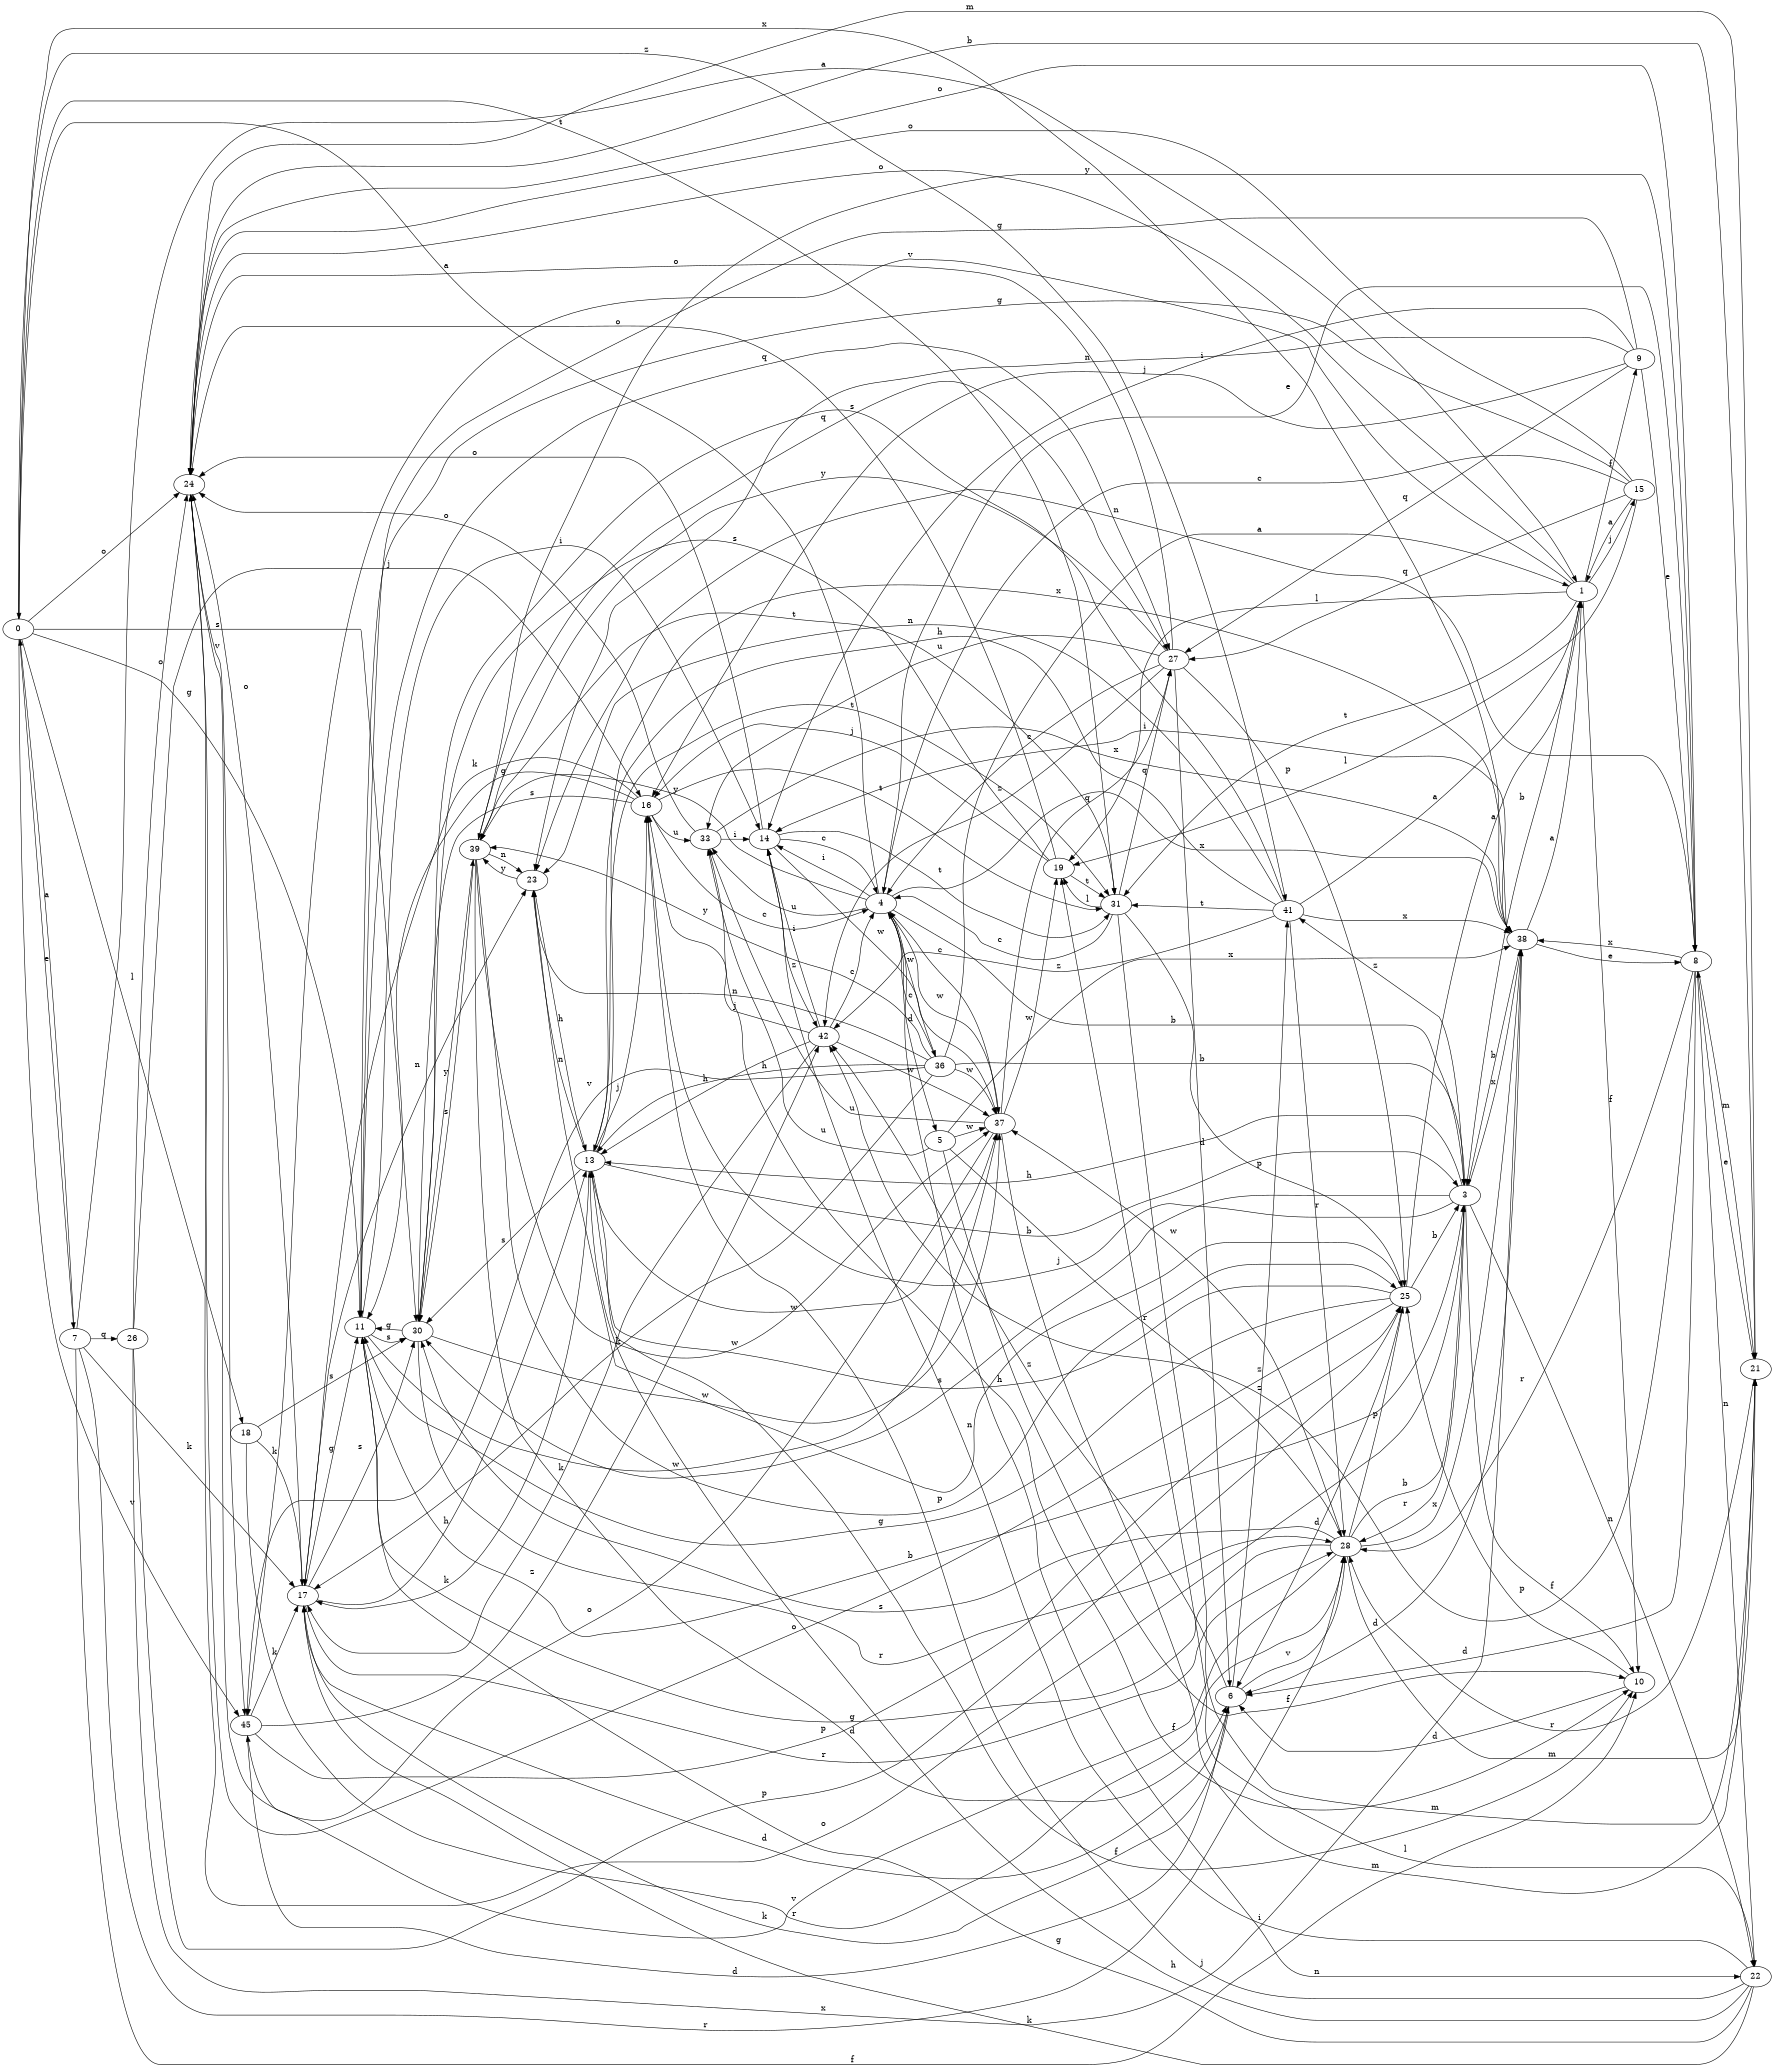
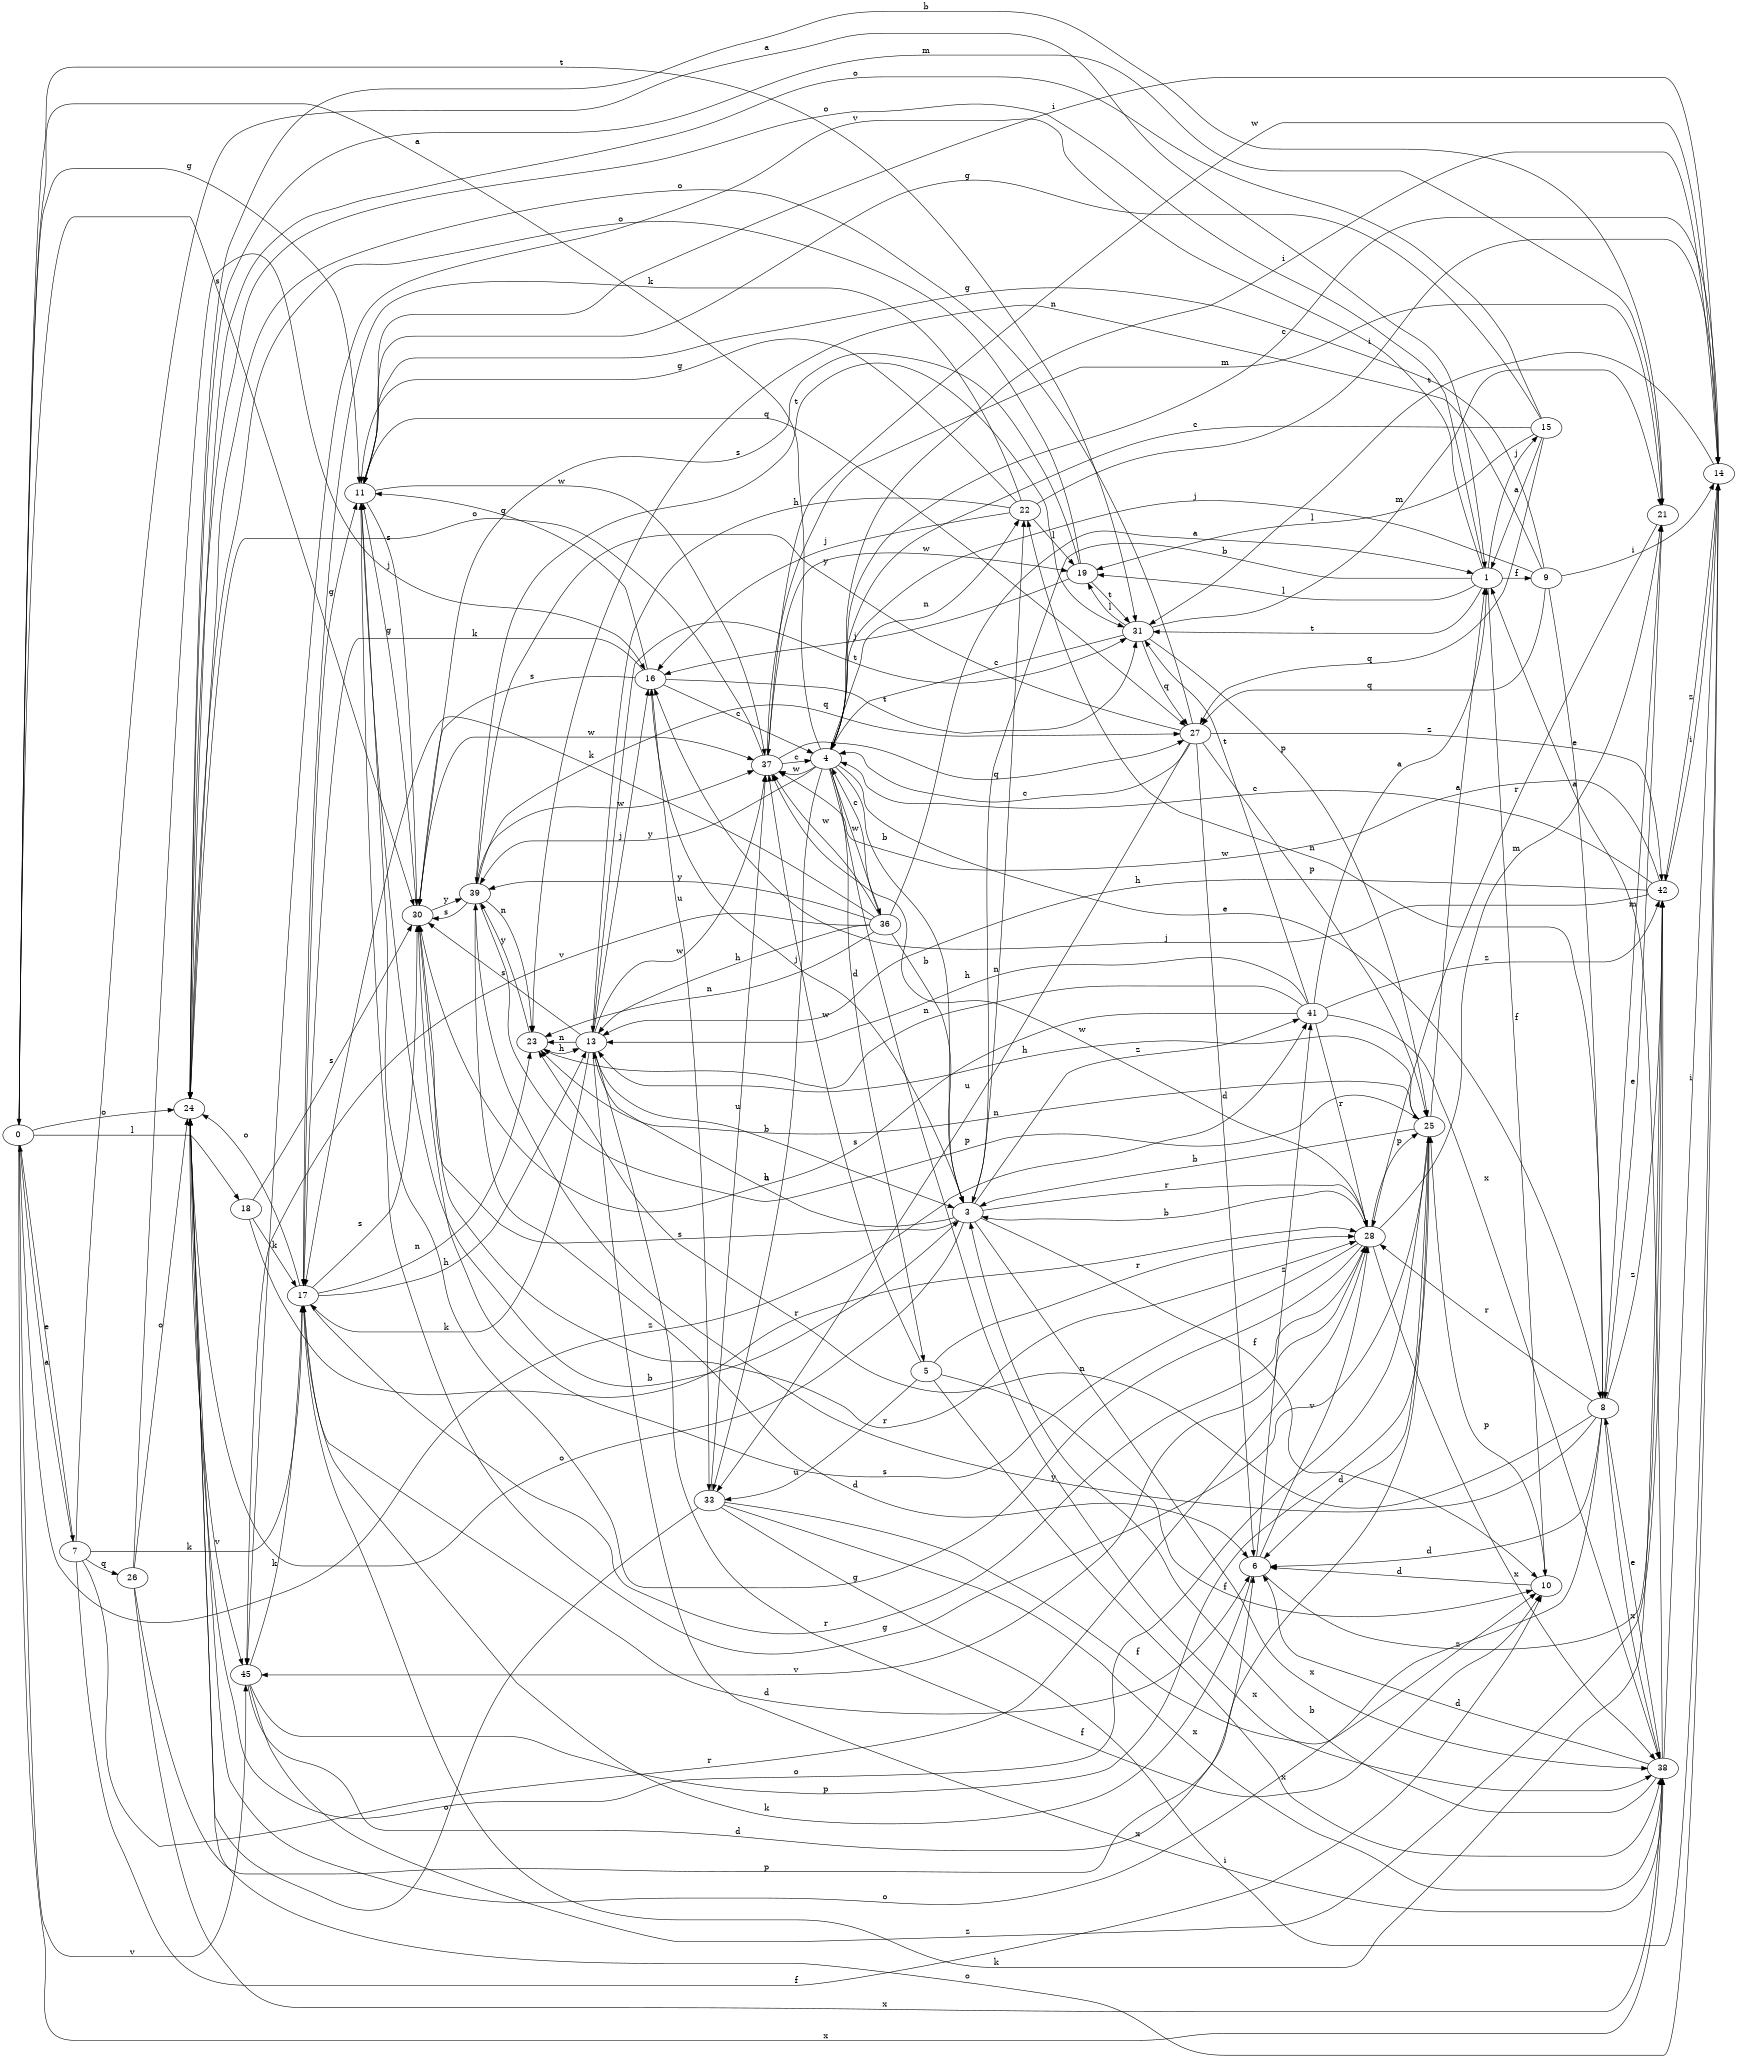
edge "9" -> "16": now "9" -> "4"
edge "37" -> "33": reversed
